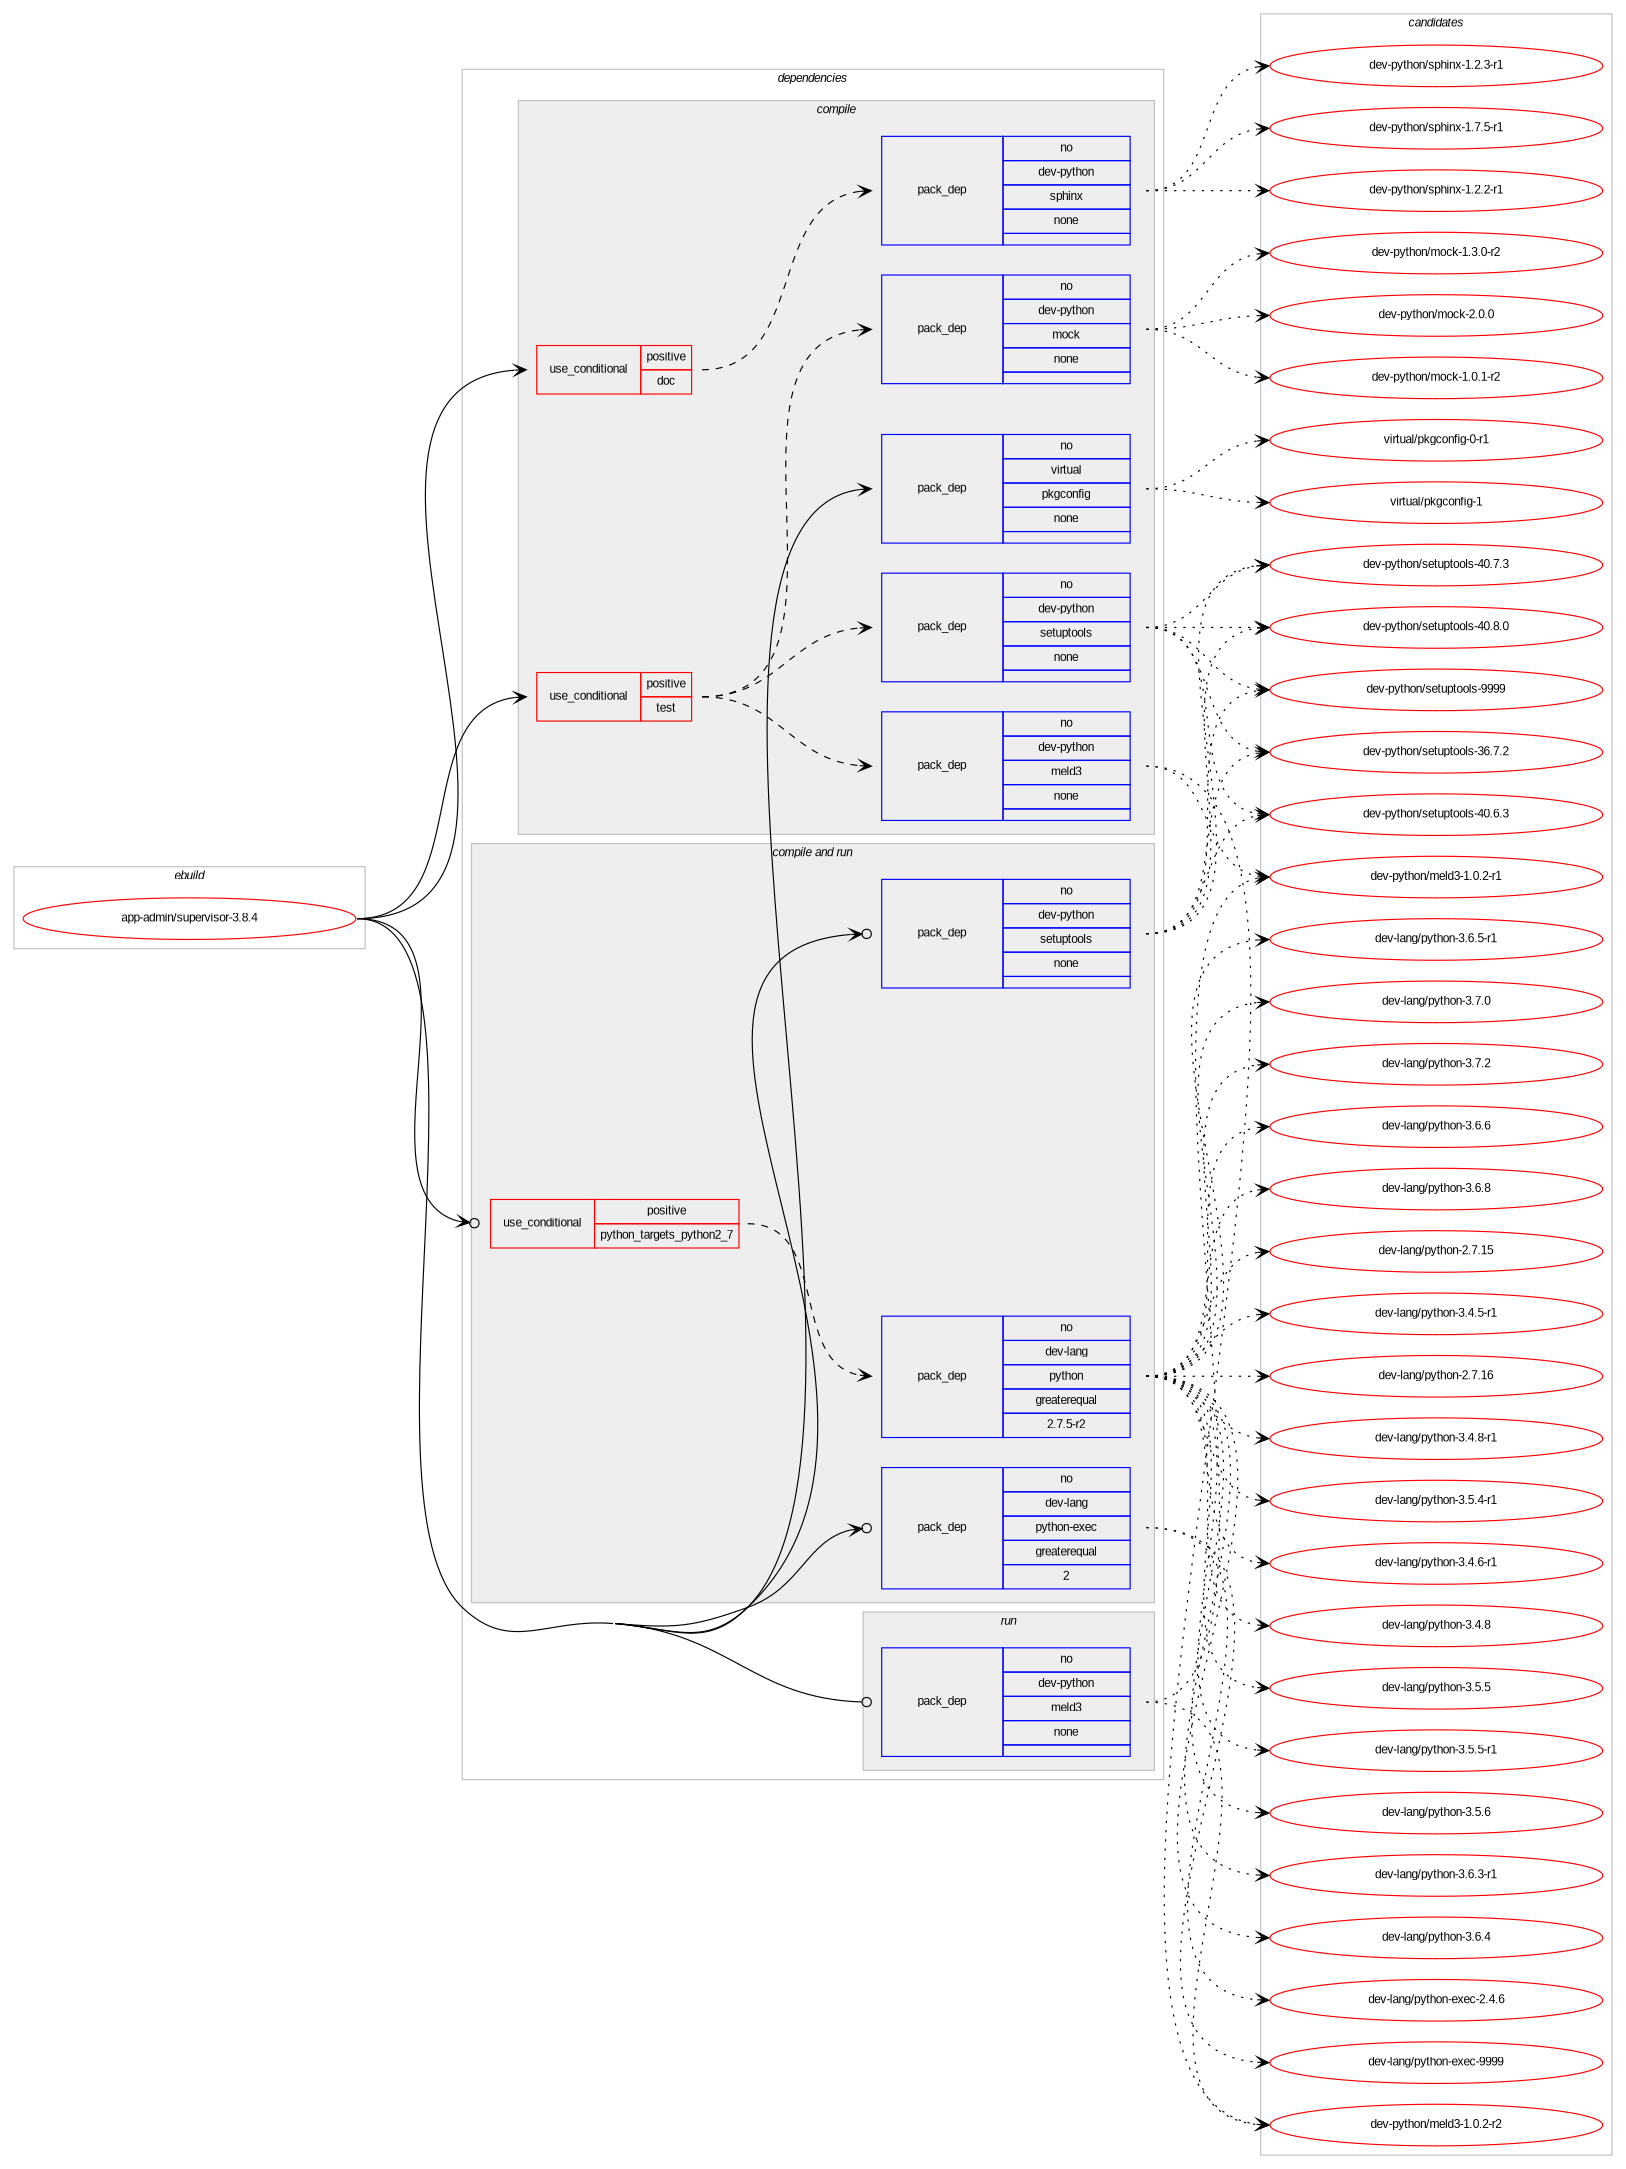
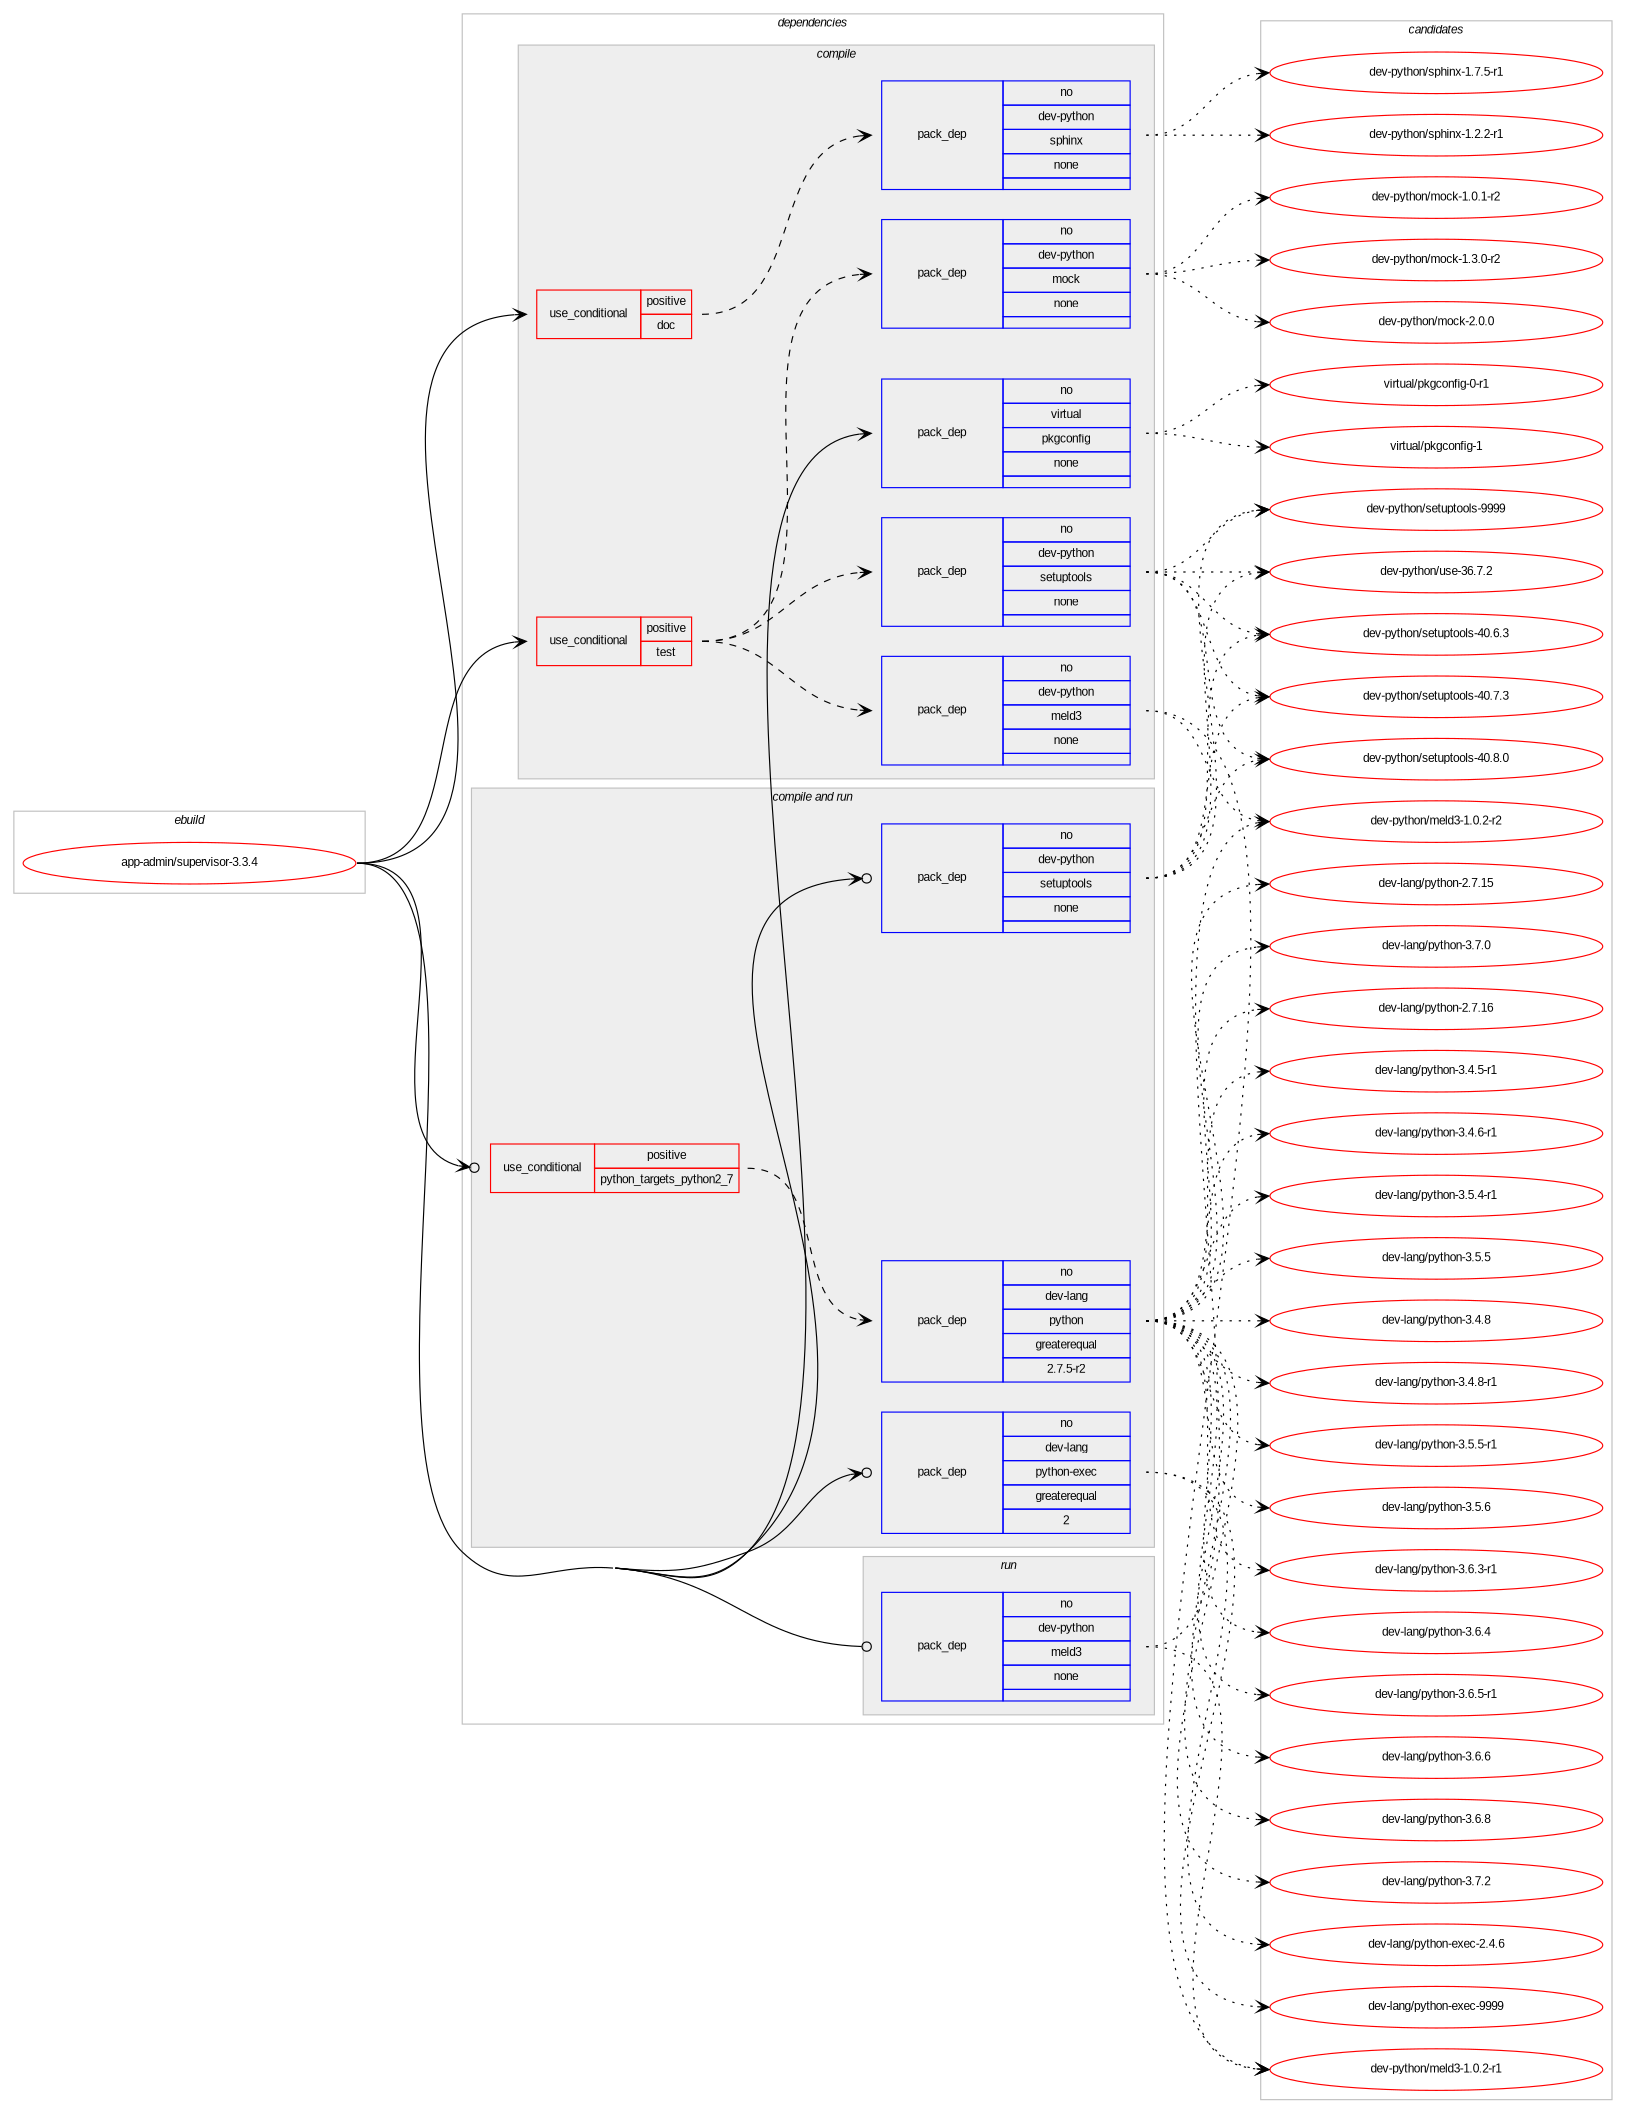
node "dev-python/sphinx-1.2.3-r1": removed
node "dev-python/setuptools-36.7.2": label "dev-python/setuptools-36.7.2" -> "dev-python/use-36.7.2"
node "app-admin/supervisor-3.8.4": label "app-admin/supervisor-3.8.4" -> "app-admin/supervisor-3.3.4"
